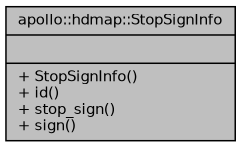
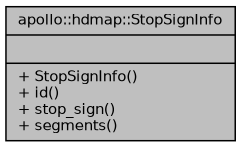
node "apollo::hdmap::StopSignInfo": text "+ sign()" -> "+ segments()"
